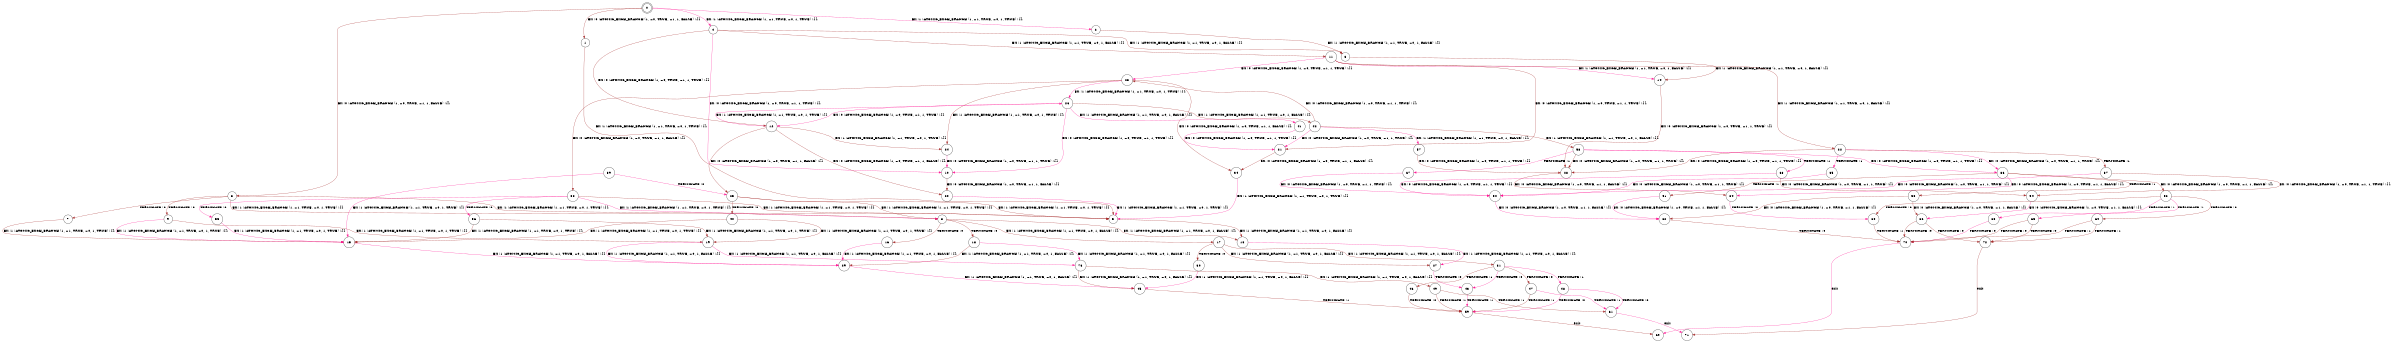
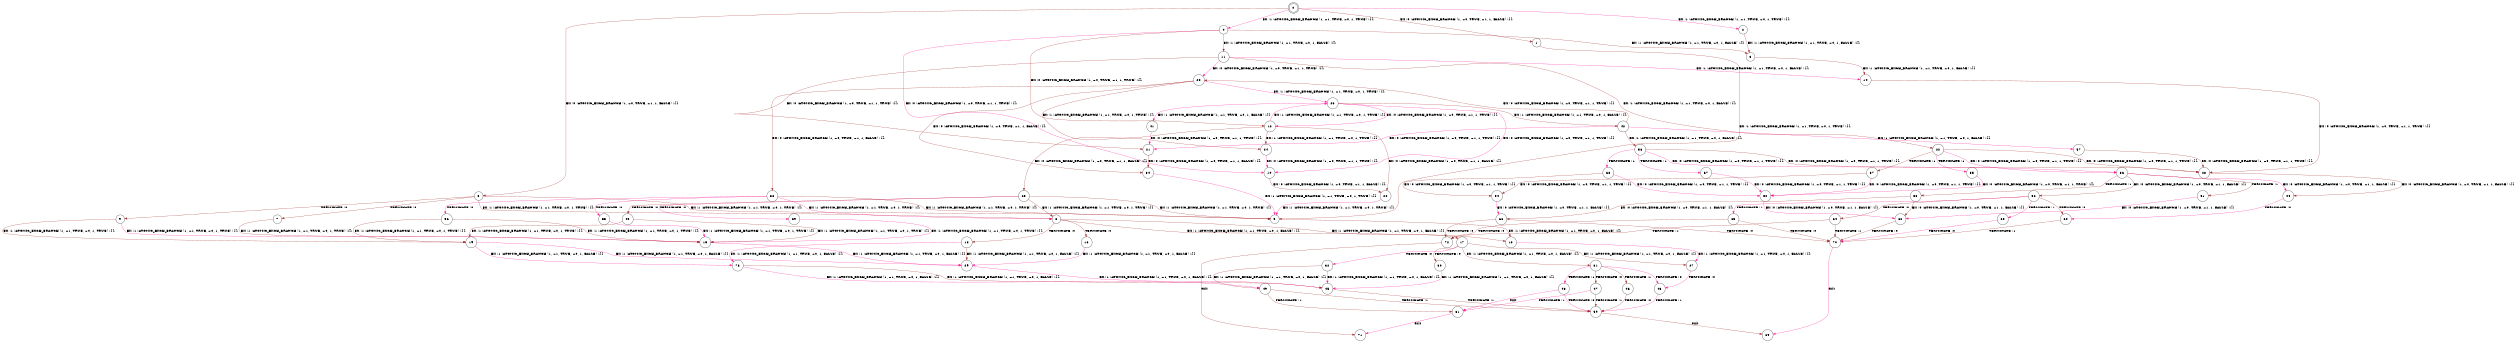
edge "39" -> "25": reversed
node "84": label "84" -> "44"
node "32": added
edge "73" -> "49": color brown -> deeppink
edge "48" -> "61": label "TERMINATE !0" -> "exit"
